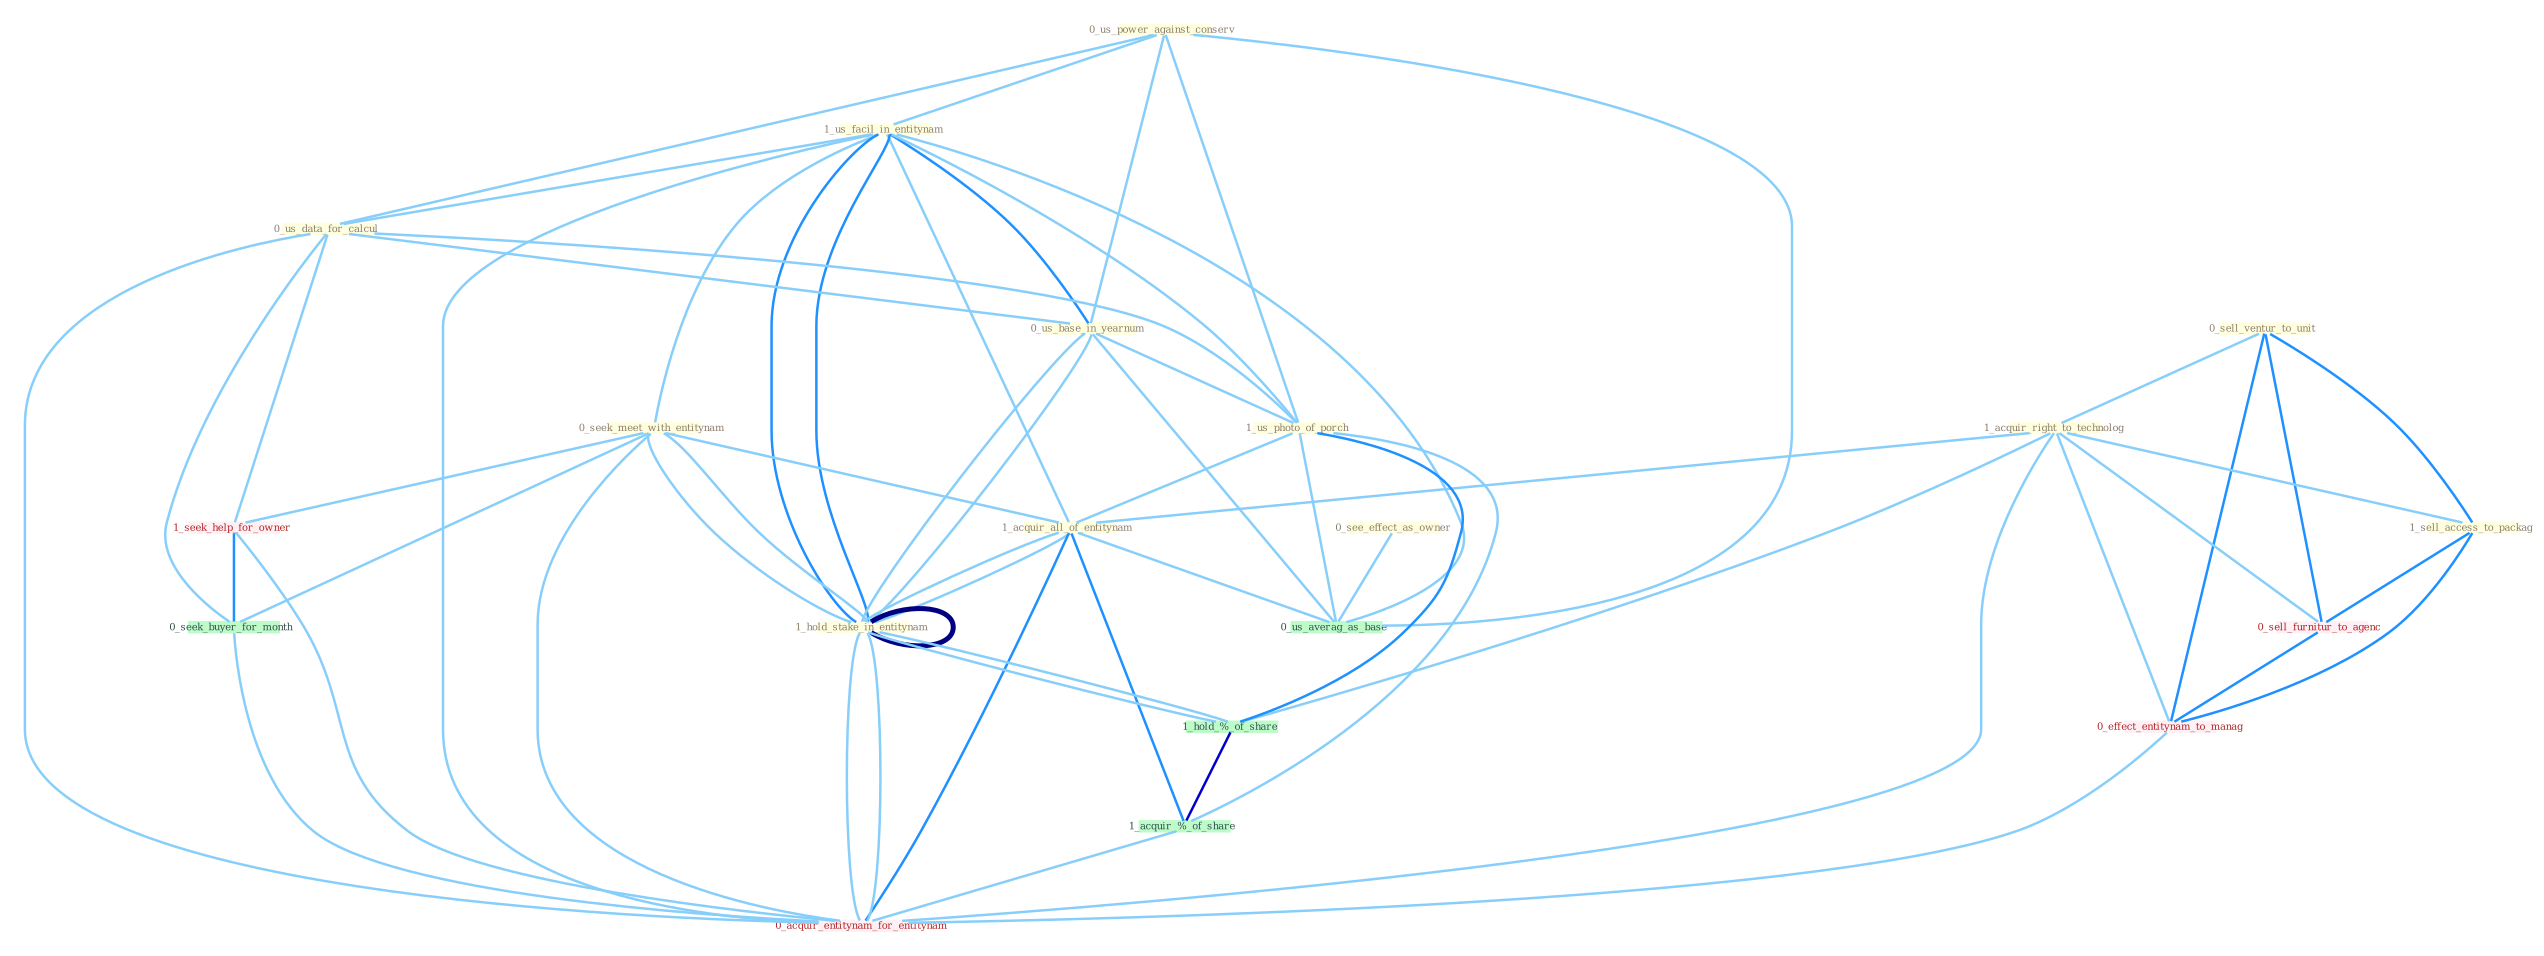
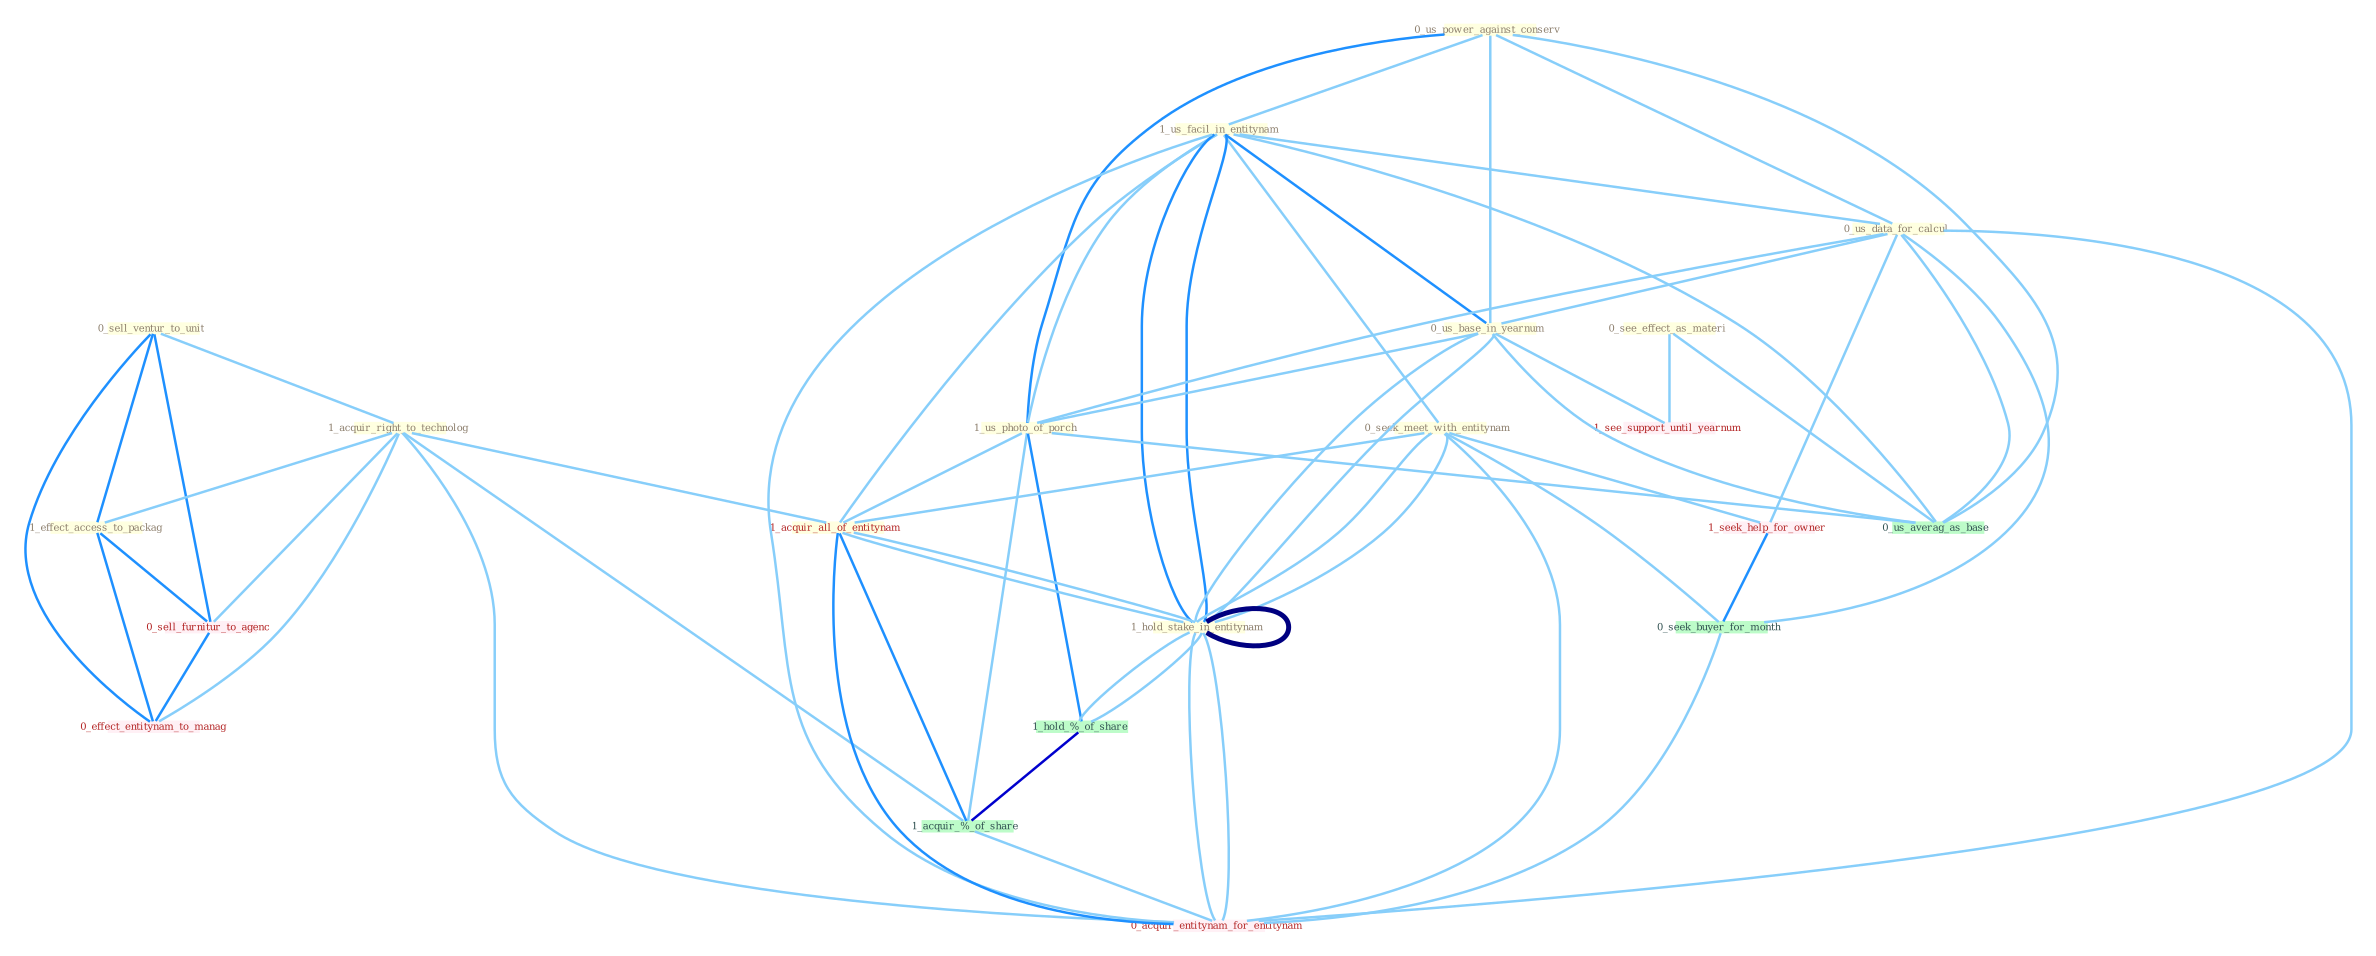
edge "0_us_power_against_conserv" -- "1_us_photo_of_porch": color #87cefa -> #1e90ff
node "1_see_support_until_yearnum": added
node "1_acquir_all_of_entitynam": fontcolor #8b7d6b -> #b22222
node "0_see_effect_as_owner": label "0_see_effect_as_owner" -> "0_see_effect_as_materi"
node "1_sell_access_to_packag": label "1_sell_access_to_packag" -> "1_effect_access_to_packag"
edge "1_acquir_right_to_technolog" -- "1_hold_%_of_share": now "1_acquir_right_to_technolog" -- "1_acquir_%_of_share"
edge "1_acquir_all_of_entitynam" -- "0_us_averag_as_base": now "0_us_data_for_calcul" -- "0_us_averag_as_base"
edge "1_seek_help_for_owner" -- "0_acquir_entitynam_for_entitynam": removed
edge "0_effect_entitynam_to_manag" -- "0_acquir_entitynam_for_entitynam": removed
